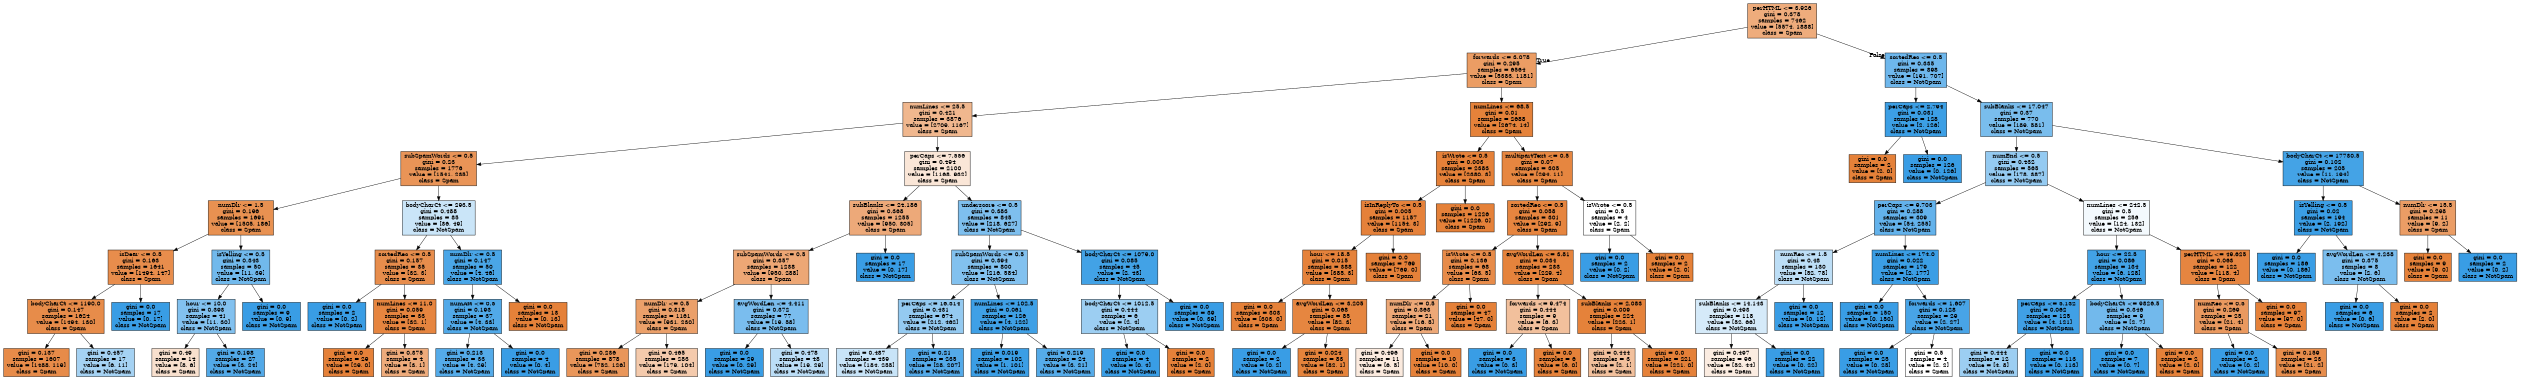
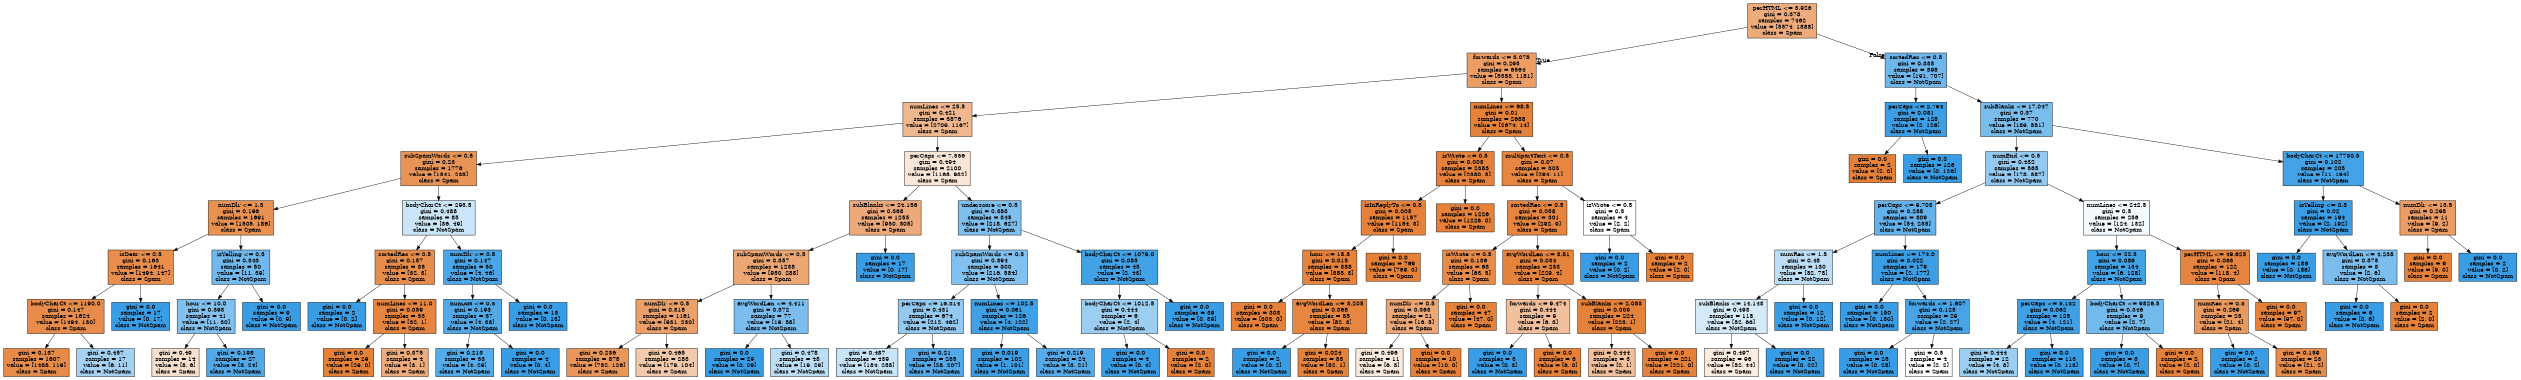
node "gini = 0.0 samples = 13 value = [0, 13] class = NotSpam": fillcolor #e58139 -> #399de5
node "gini = 0.0 samples = 7 value = [0, 7] class = NotSpam": label "gini = 0.0 samples = 7 value = [0, 7] class = NotSpam" -> "gini = 0.0 samples = 8 value = [0, 7] class = NotSpam"
